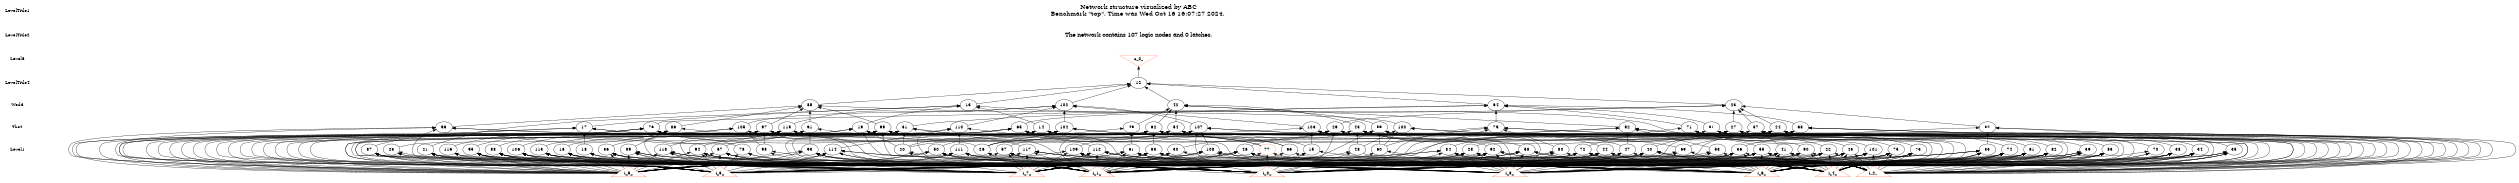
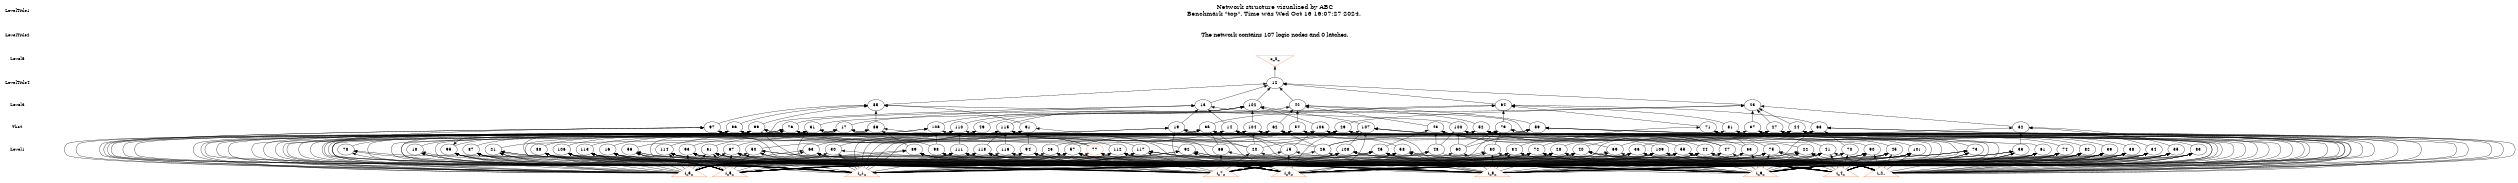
node "Wed3": label "Wed3" -> "Level3"
edge "i_4_" -> "109": added
edge "i_6_" -> "95": now "53" -> "95"
